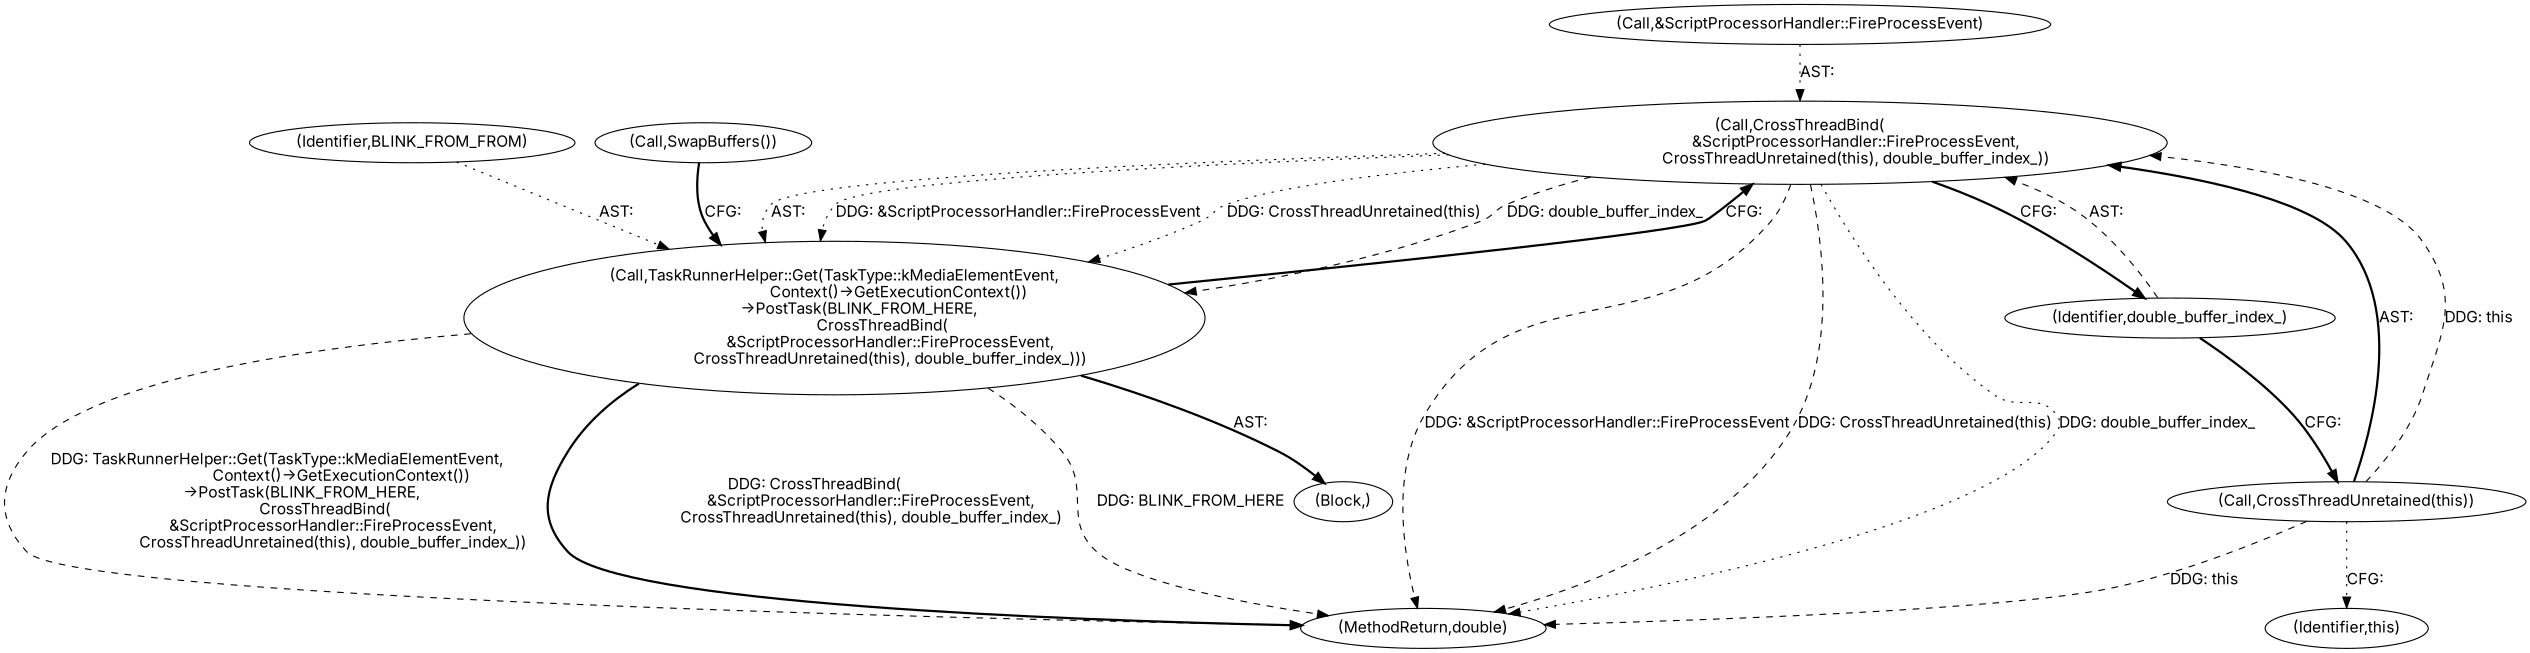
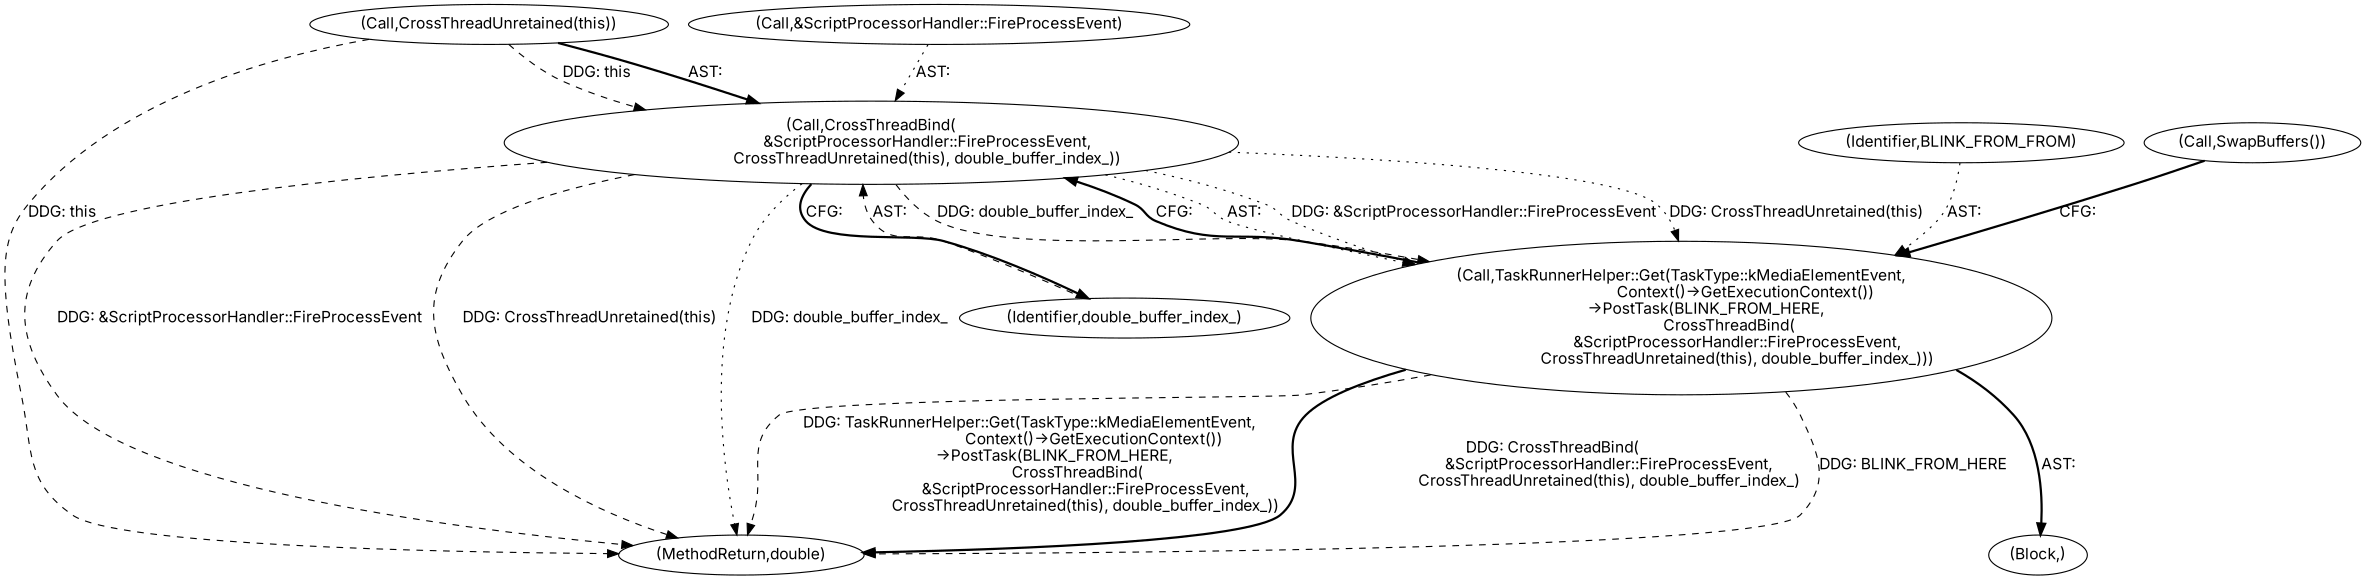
edge "(Identifier,double_buffer_index_)" -> "(Call,CrossThreadUnretained(this))": removed, label "CFG:"
node "(Identifier,this)": removed
